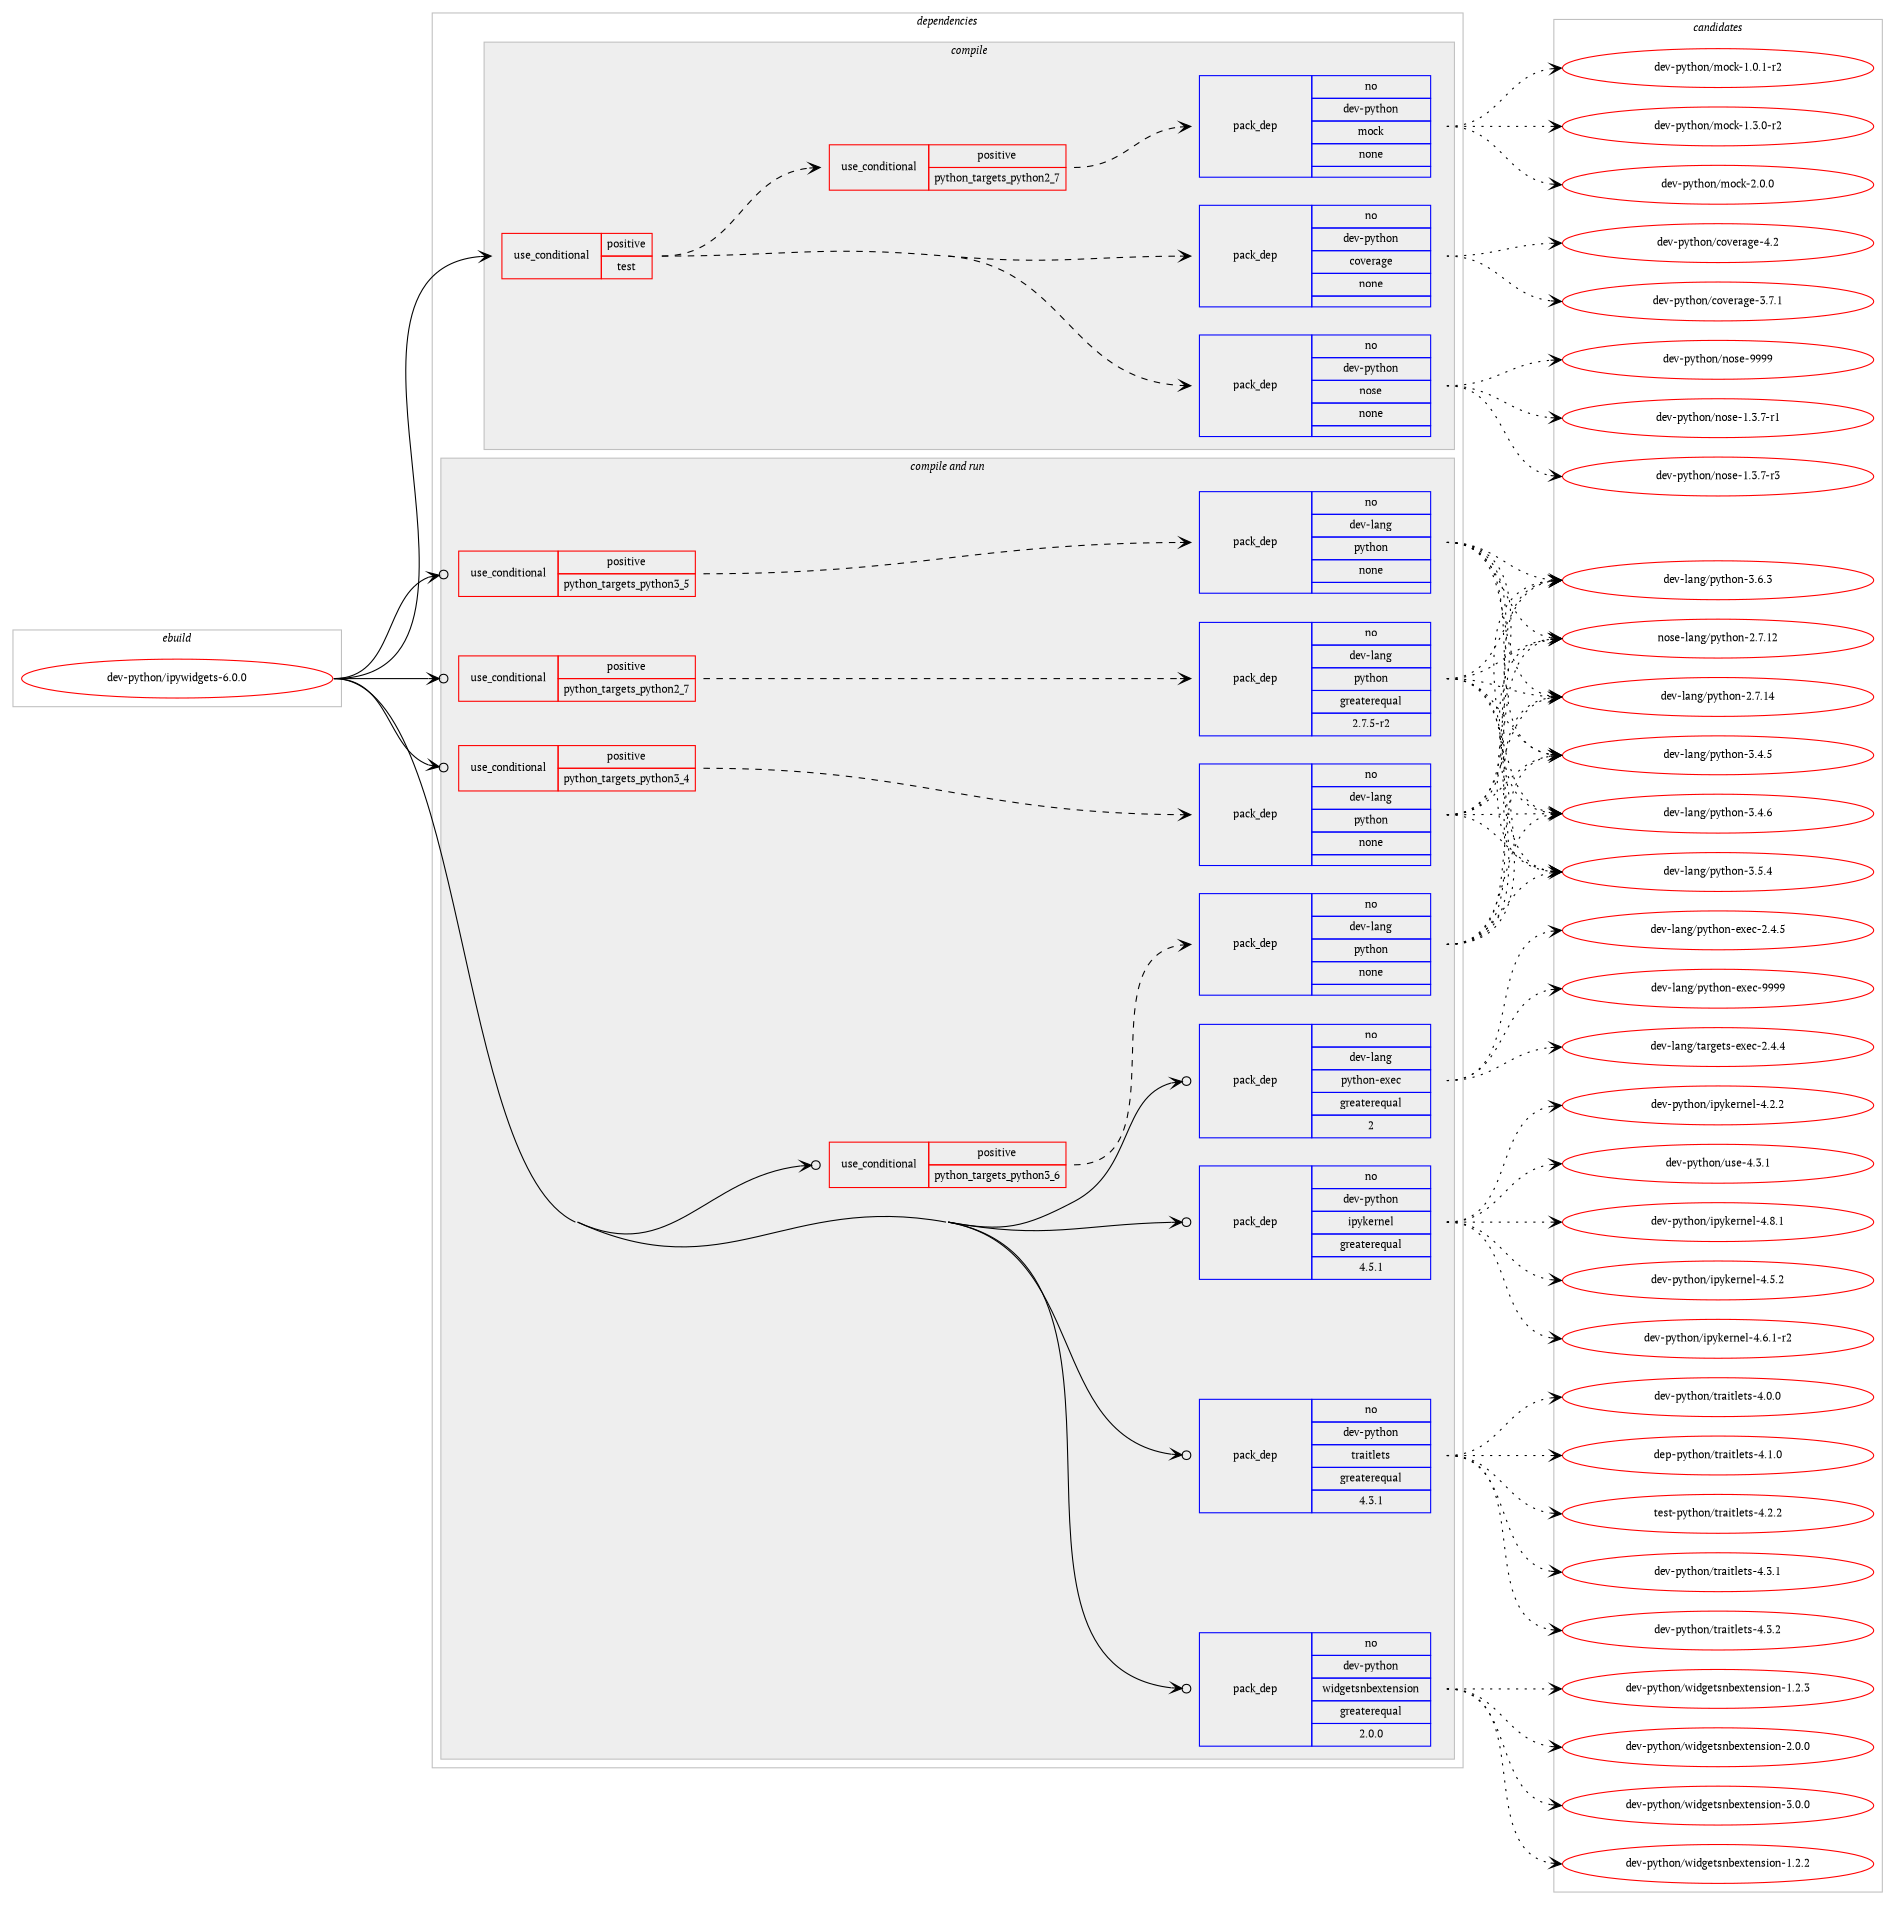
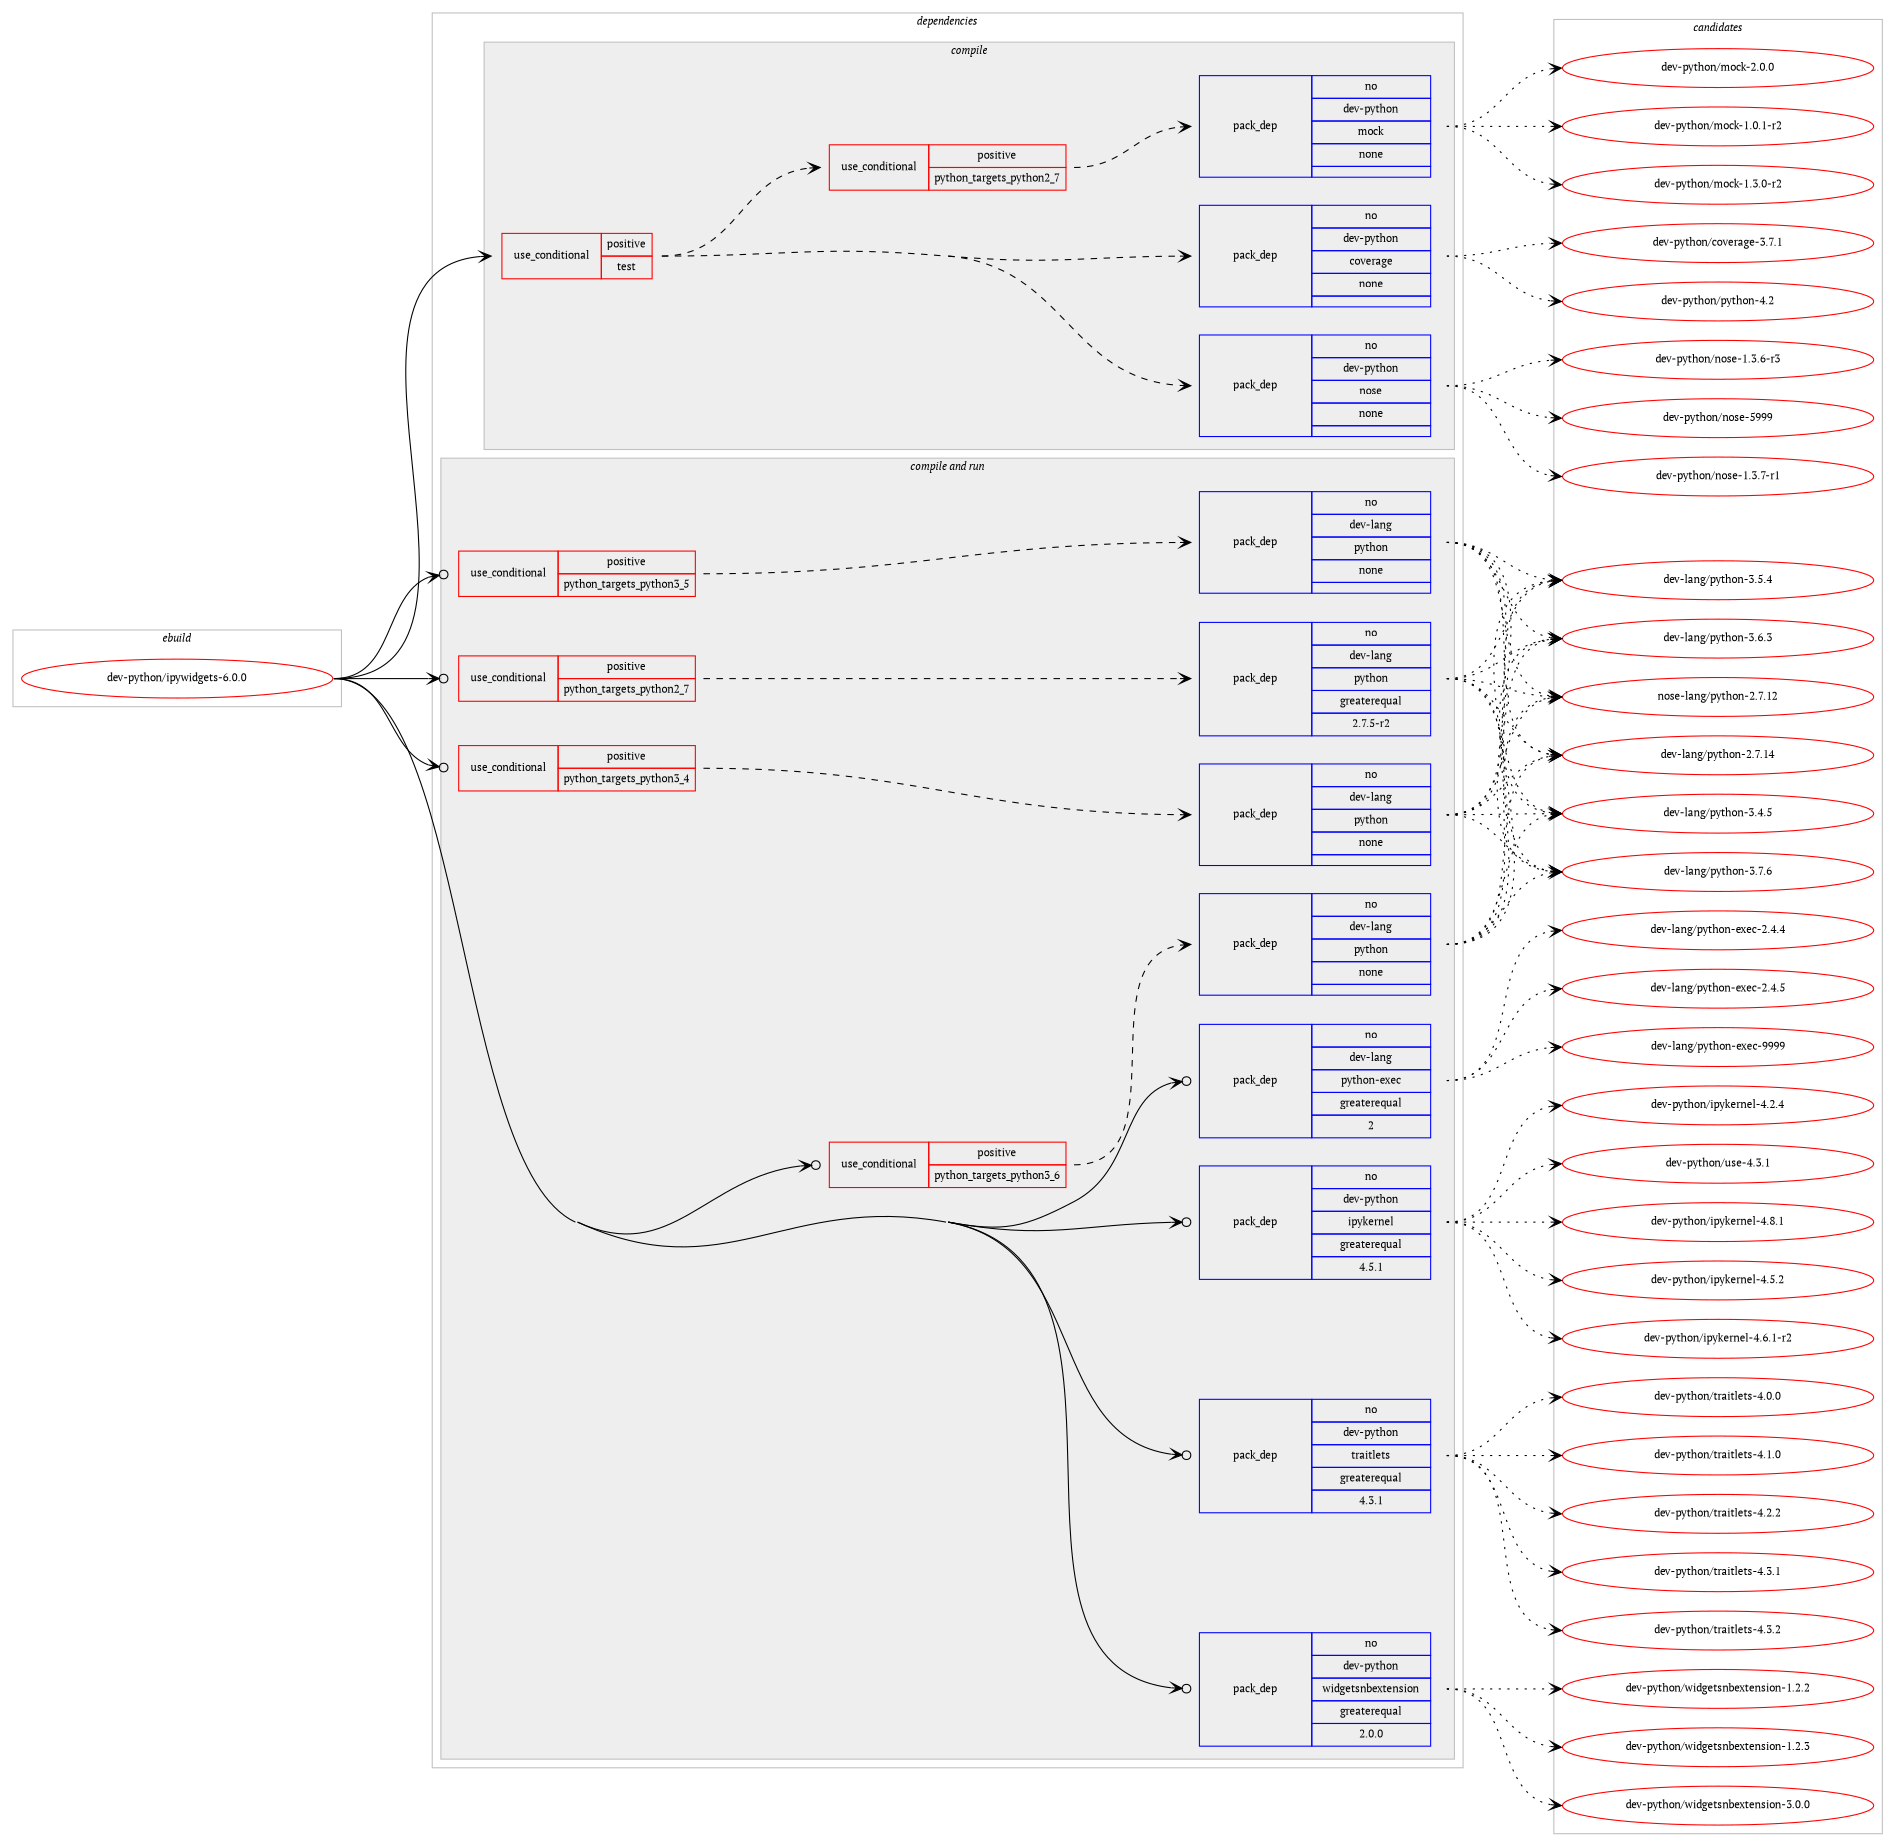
node "dev-python/coverage-4.2": label "dev-python/coverage-4.2" -> "dev-python/python-4.2"
node "dev-python/nose-9999": label "dev-python/nose-9999" -> "dev-python/nose-5999"
node "dev-python/nose-1.3.7-r3": label "dev-python/nose-1.3.7-r3" -> "dev-python/nose-1.3.6-r3"
node "dev-lang/python-3.4.6": label "dev-lang/python-3.4.6" -> "dev-lang/python-3.7.6"
node "dev-lang/targets-exec-2.4.4": label "dev-lang/targets-exec-2.4.4" -> "dev-lang/python-exec-2.4.4"
node "dev-python/ipykernel-4.2.2": label "dev-python/ipykernel-4.2.2" -> "dev-python/ipykernel-4.2.4"
node "dep-python/traitlets-4.1.0": label "dep-python/traitlets-4.1.0" -> "dev-python/traitlets-4.1.0"
node "test-python/traitlets-4.2.2": label "test-python/traitlets-4.2.2" -> "dev-python/traitlets-4.2.2"
node "dev-python/widgetsnbextension-2.0.0": removed
